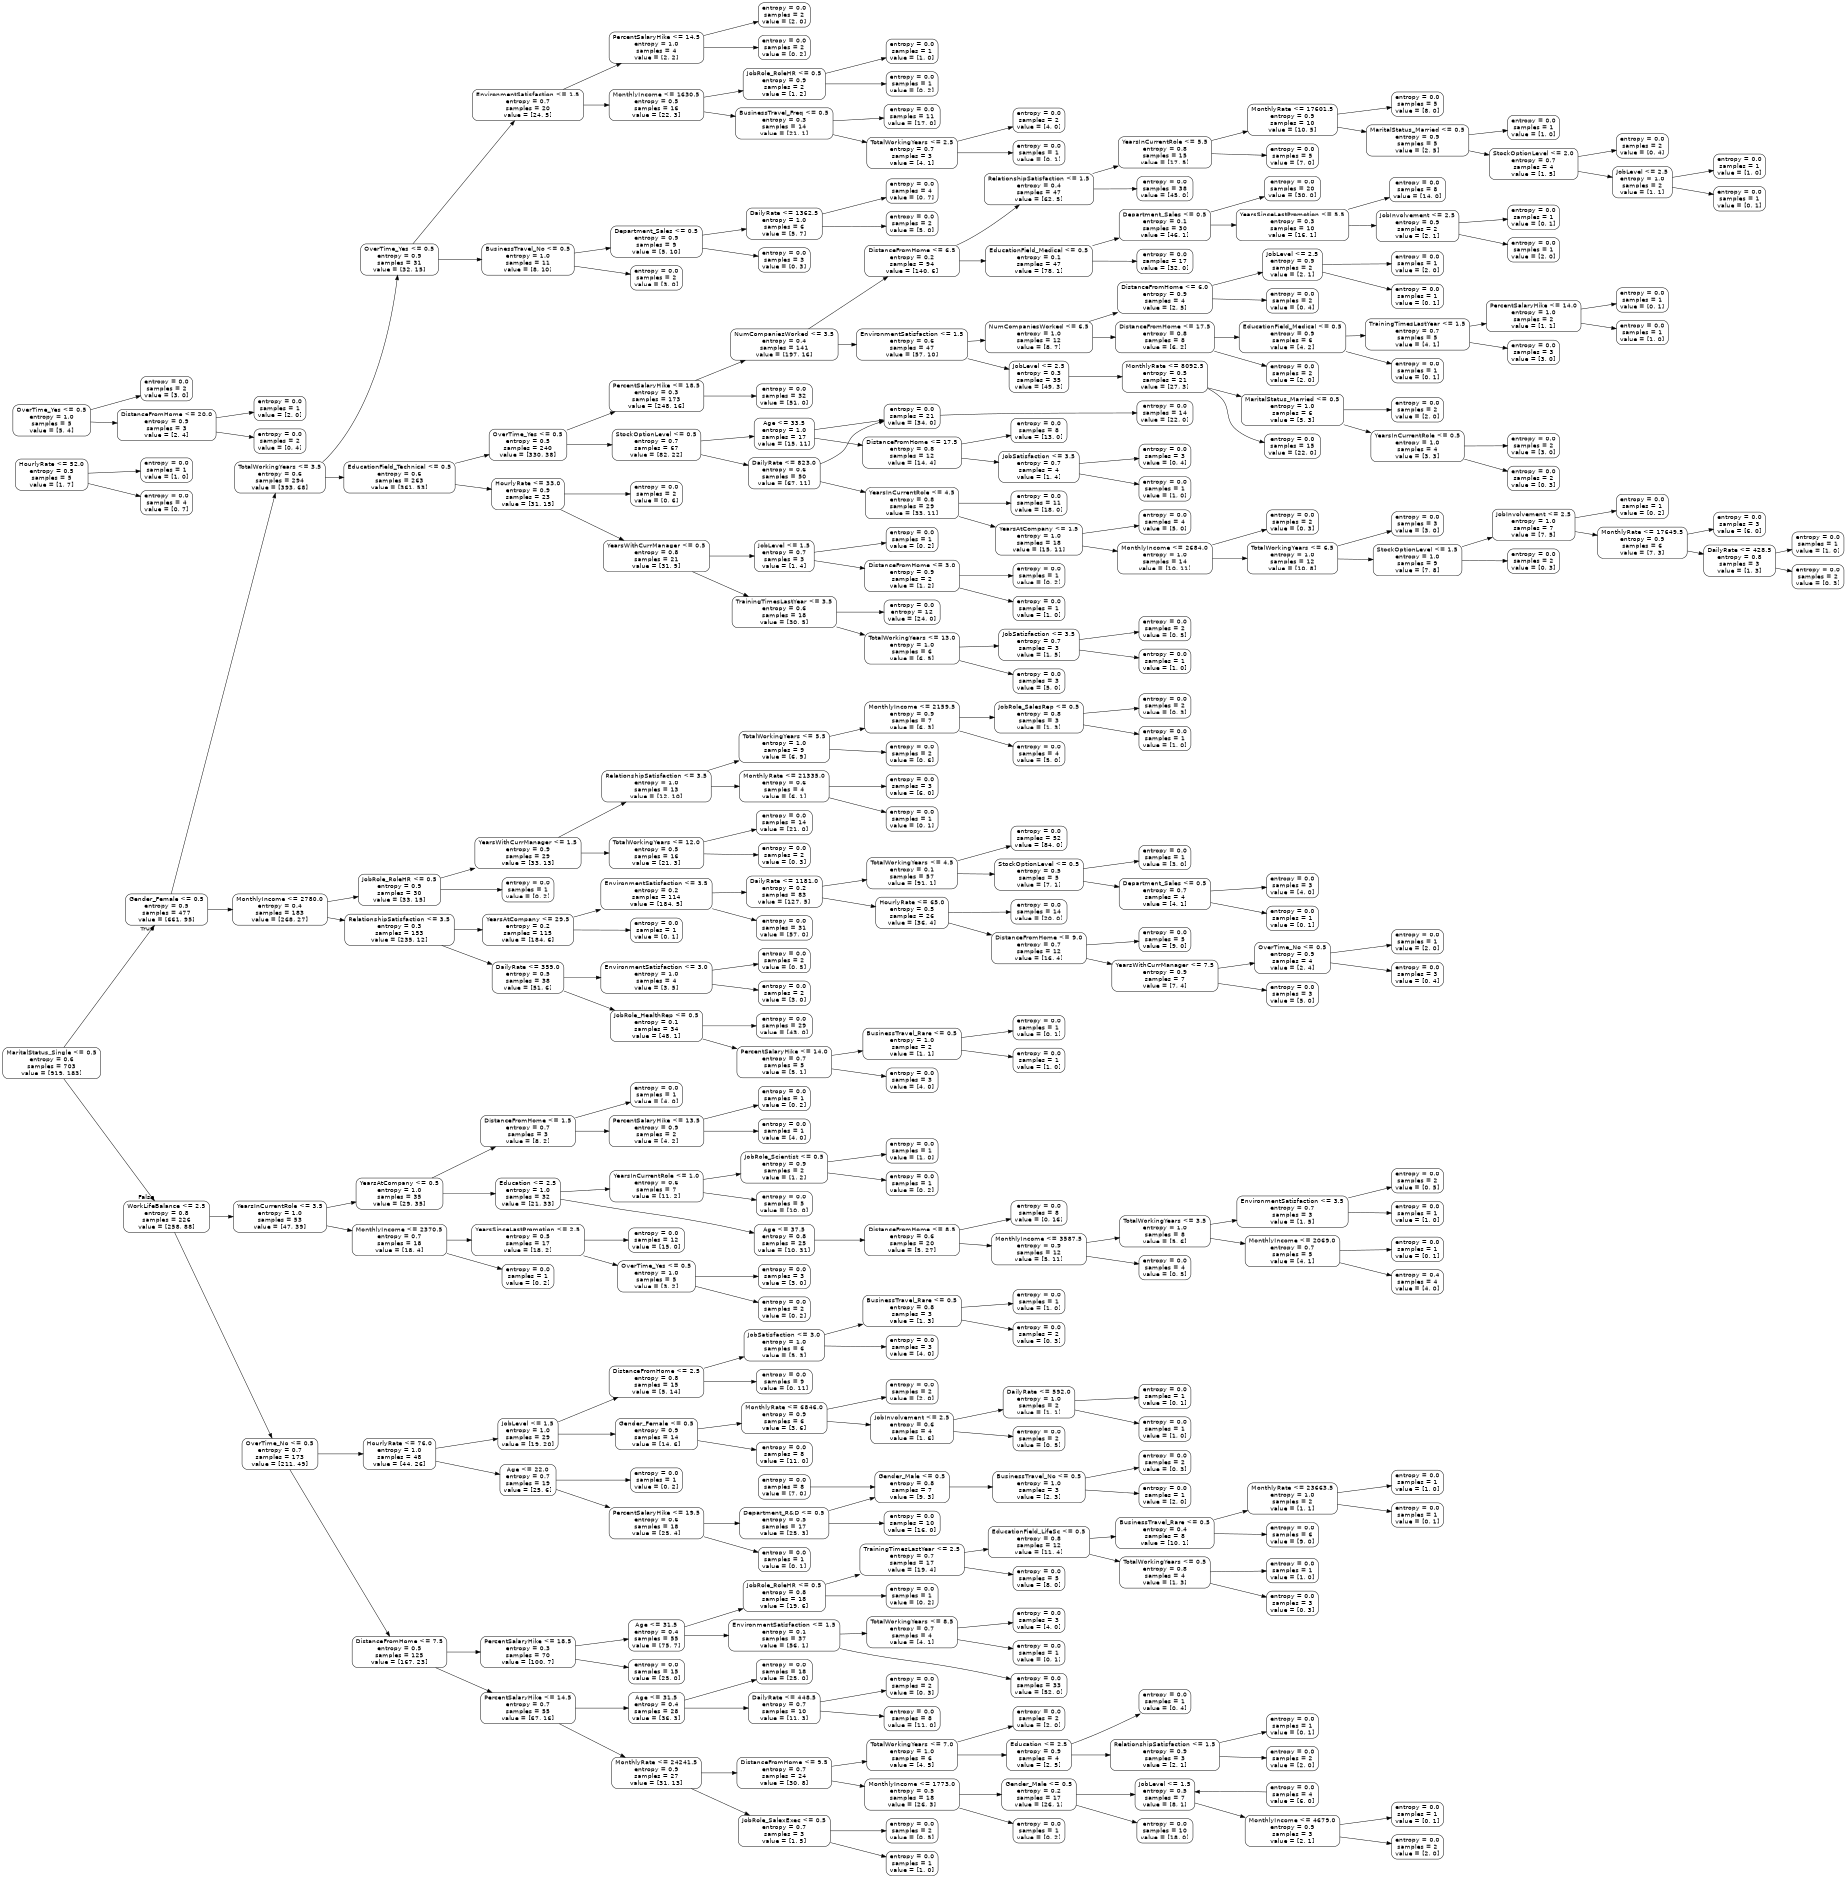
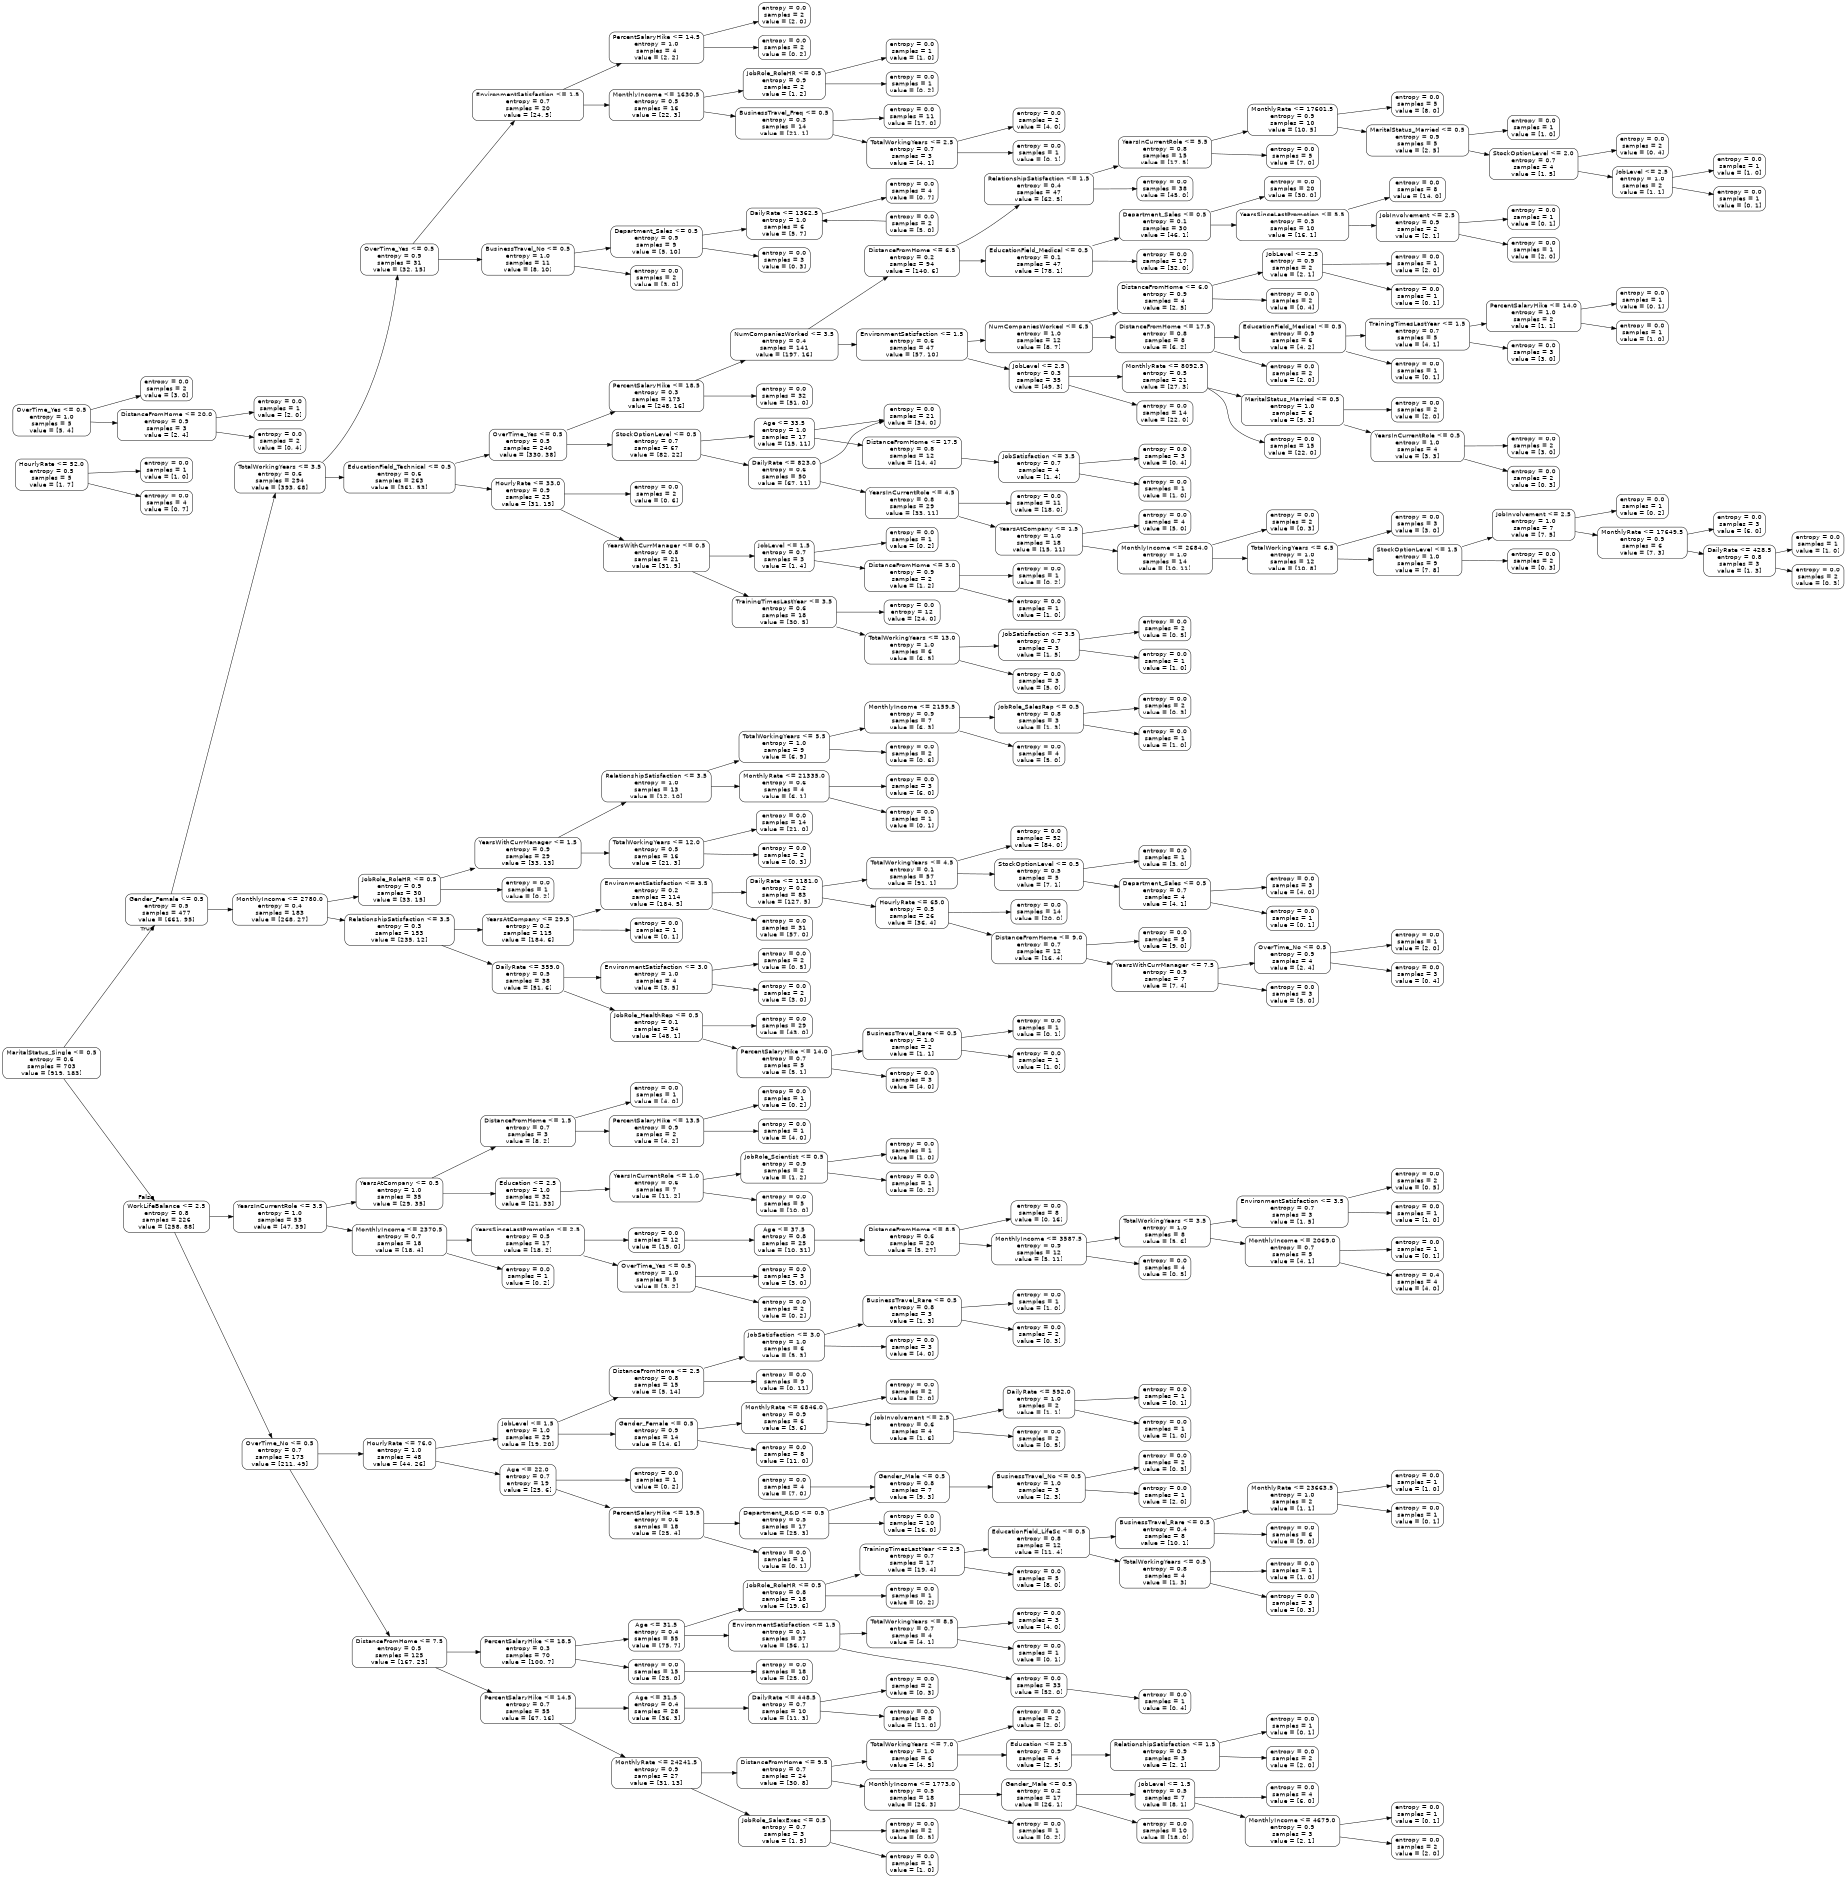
edge "DailyRate <= 1362.5 entropy = 1.0 samples = 6 value = [5, 7]" -> "entropy = 0.0 samples = 2 value = [5, 0]": reversed
edge "entropy = 0.0 samples = 21 value = [34, 0]" -> "entropy = 0.0 samples = 14 value = [22, 0]": now "JobLevel <= 2.5 entropy = 0.3 samples = 35 value = [49, 3]" -> "entropy = 0.0 samples = 14 value = [22, 0]"
node "entropy = 0.0 samples = 8 value = [13, 0]": removed
edge "Education <= 2.5 entropy = 1.0 samples = 32 value = [21, 33]" -> "Age <= 37.5 entropy = 0.8 samples = 25 value = [10, 31]": now "entropy = 0.0 samples = 12 value = [15, 0]" -> "Age <= 37.5 entropy = 0.8 samples = 25 value = [10, 31]"
node "Age <= 22.0 entropy = 0.7 samples = 19 value = [25, 6]": label "Age <= 22.0 entropy = 0.7 samples = 19 value = [25, 6]" -> "Age <= 22.0 entropy = 0.7 entropy = 19 value = [25, 6]"
node "entropy = 0.0 samples = 8 value = [7, 0]": label "entropy = 0.0 samples = 8 value = [7, 0]" -> "entropy = 0.0 samples = 4 value = [7, 0]"
edge "Age <= 31.5 entropy = 0.4 samples = 28 value = [36, 3]" -> "entropy = 0.0 samples = 18 value = [25, 0]": now "entropy = 0.0 samples = 15 value = [25, 0]" -> "entropy = 0.0 samples = 18 value = [25, 0]"
edge "Education <= 2.5 entropy = 0.9 samples = 4 value = [2, 5]" -> "entropy = 0.0 samples = 1 value = [0, 4]": now "entropy = 0.0 samples = 33 value = [52, 0]" -> "entropy = 0.0 samples = 1 value = [0, 4]"
edge "entropy = 0.0 samples = 4 value = [6, 0]" -> "JobLevel <= 1.5 entropy = 0.5 samples = 7 value = [8, 1]": reversed
